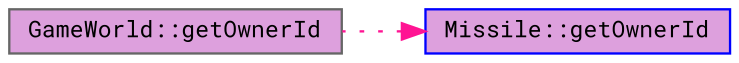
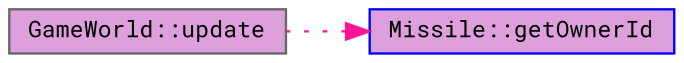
node "GameWorld::getOwnerId": label "GameWorld::getOwnerId" -> "GameWorld::update"
